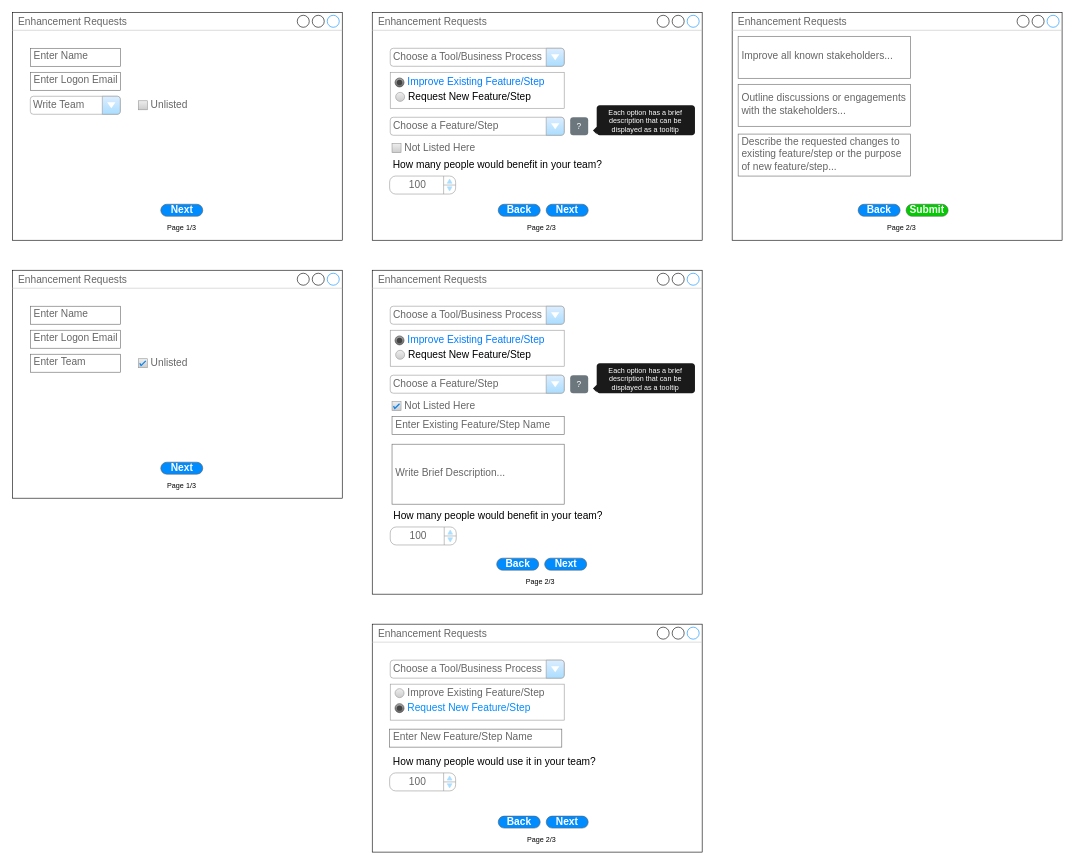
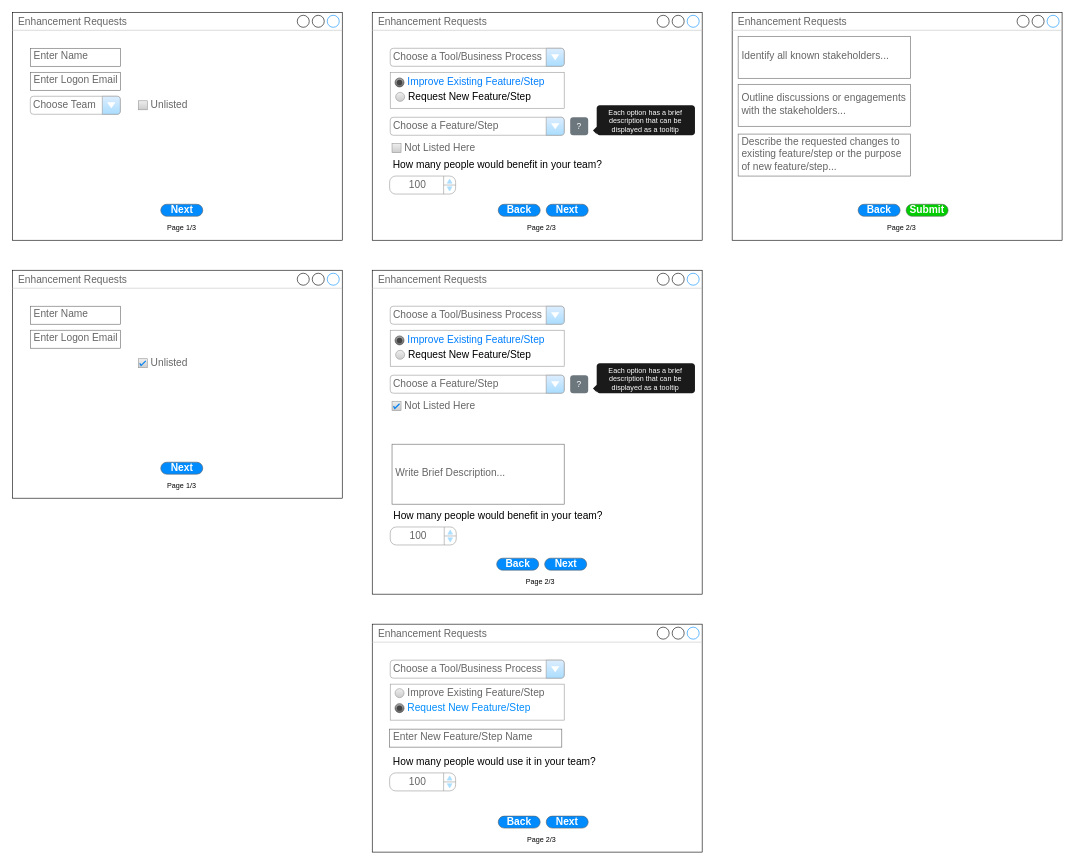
node "Improve all known stakeholders...": label "Improve all known stakeholders..." -> "Identify all known stakeholders..."
node "Write Team": label "Write Team" -> "Choose Team"
node "Enter Team": removed
node "Enter Existing Feature/Step Name": removed
